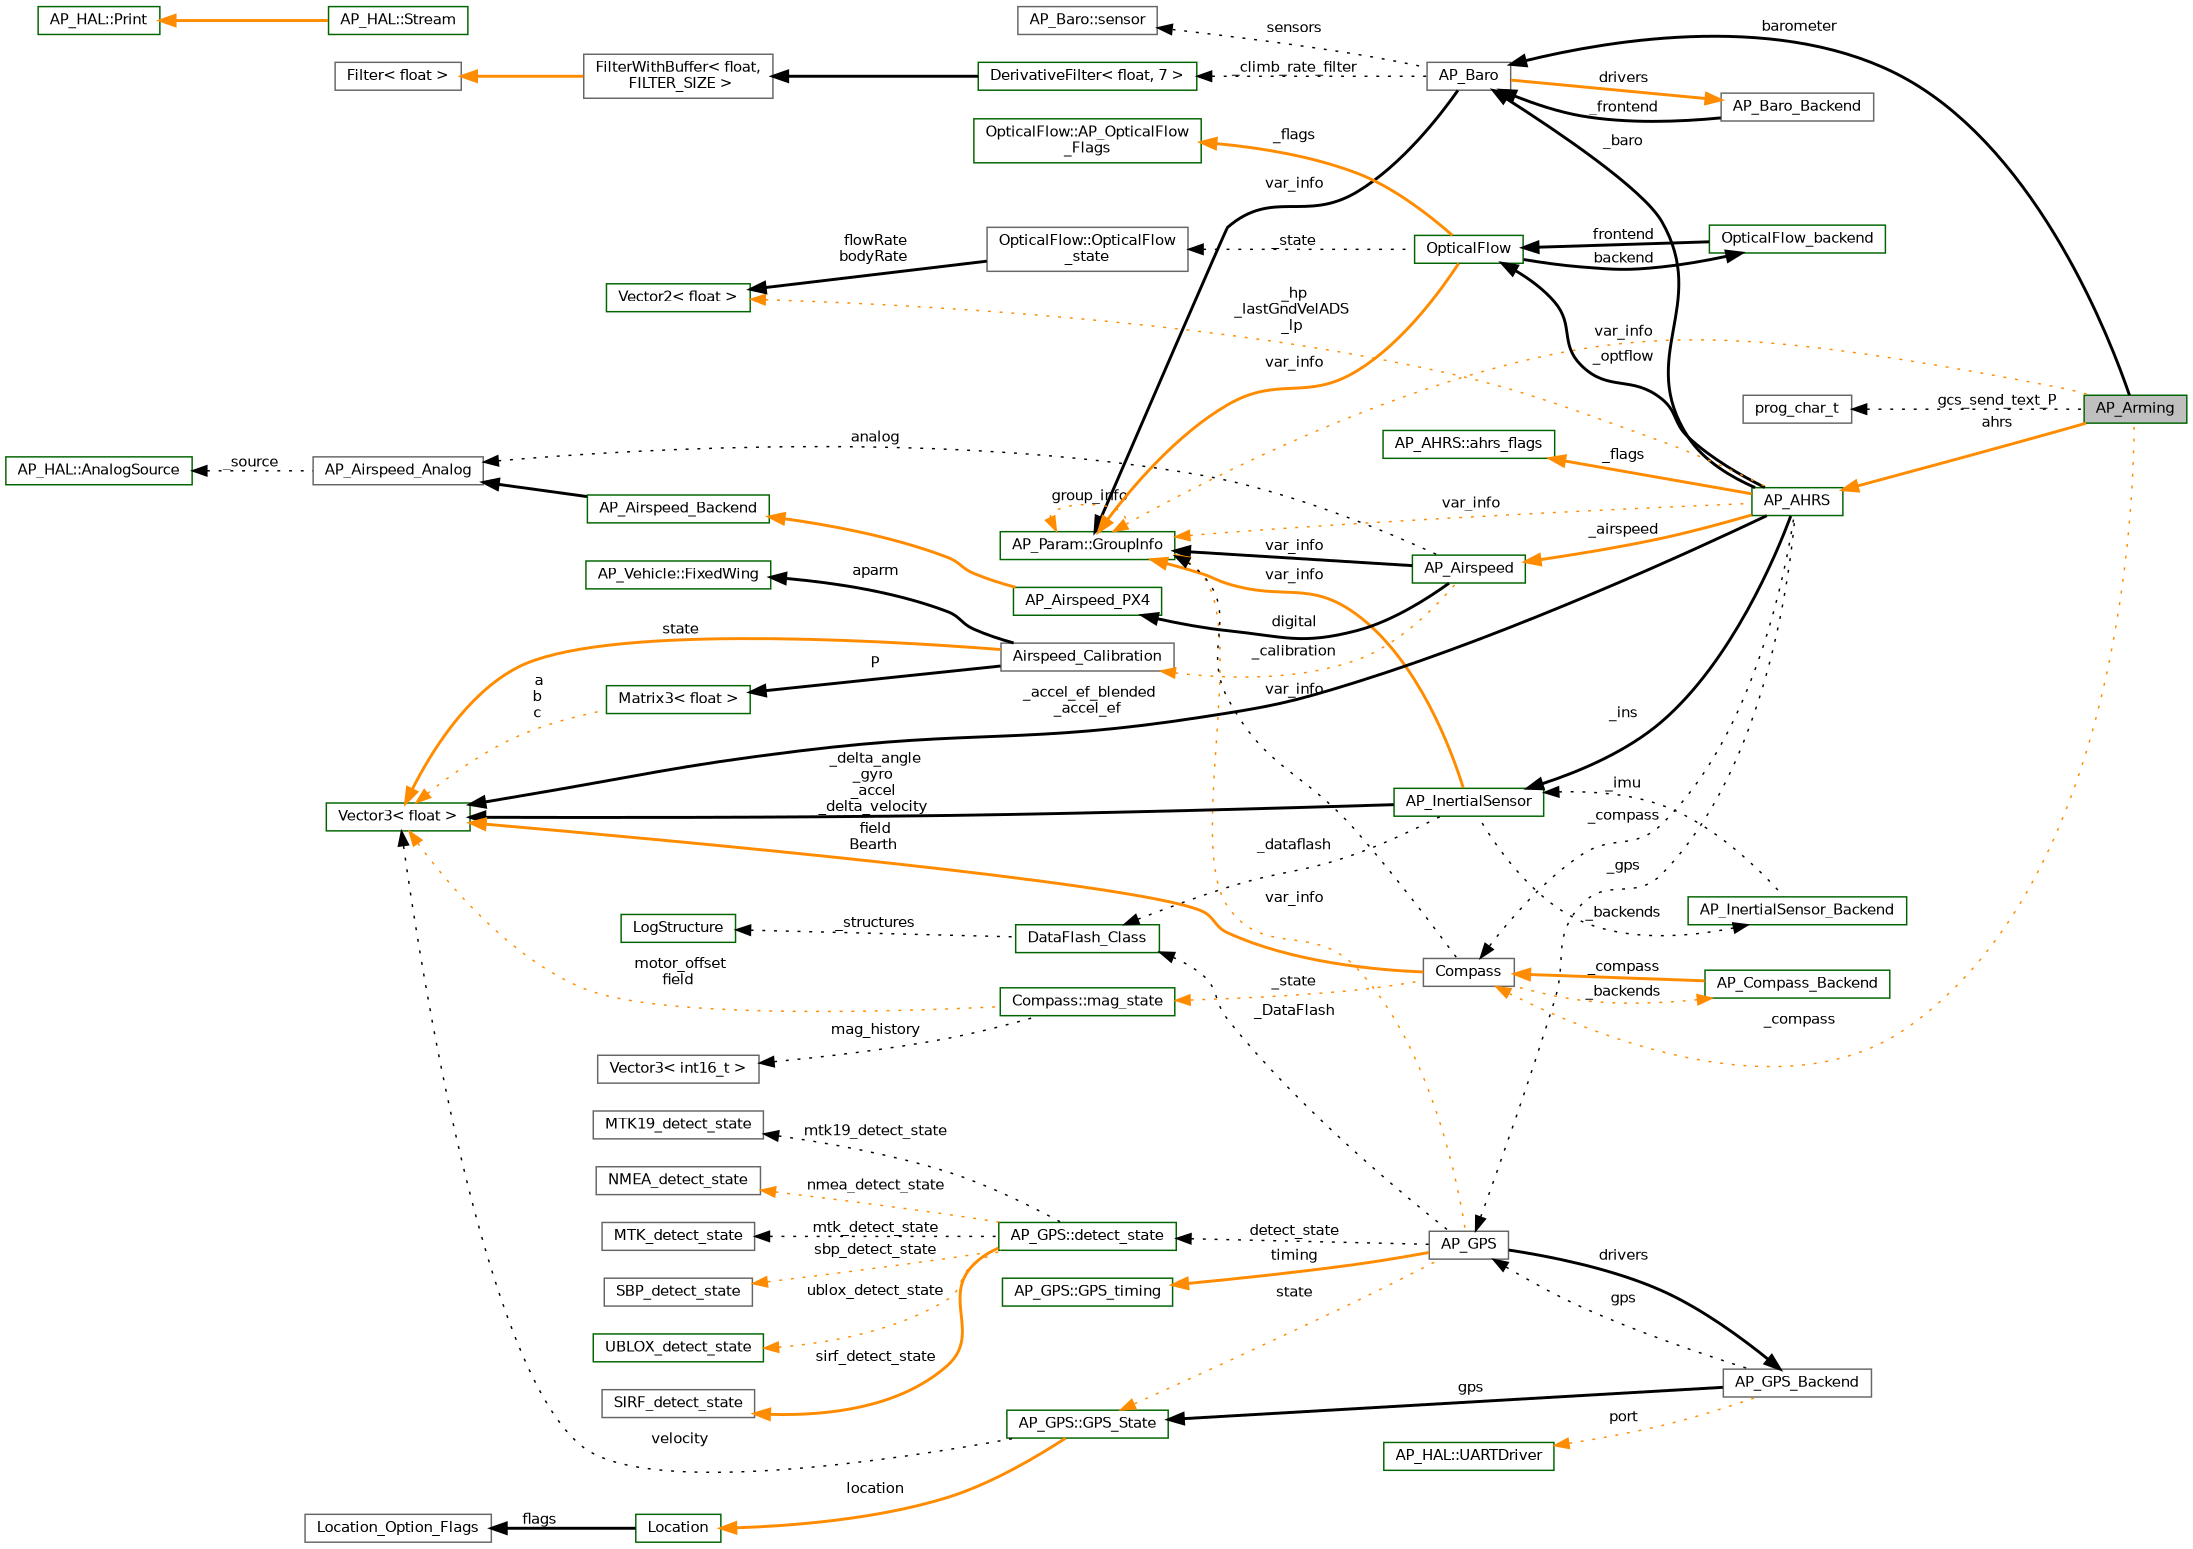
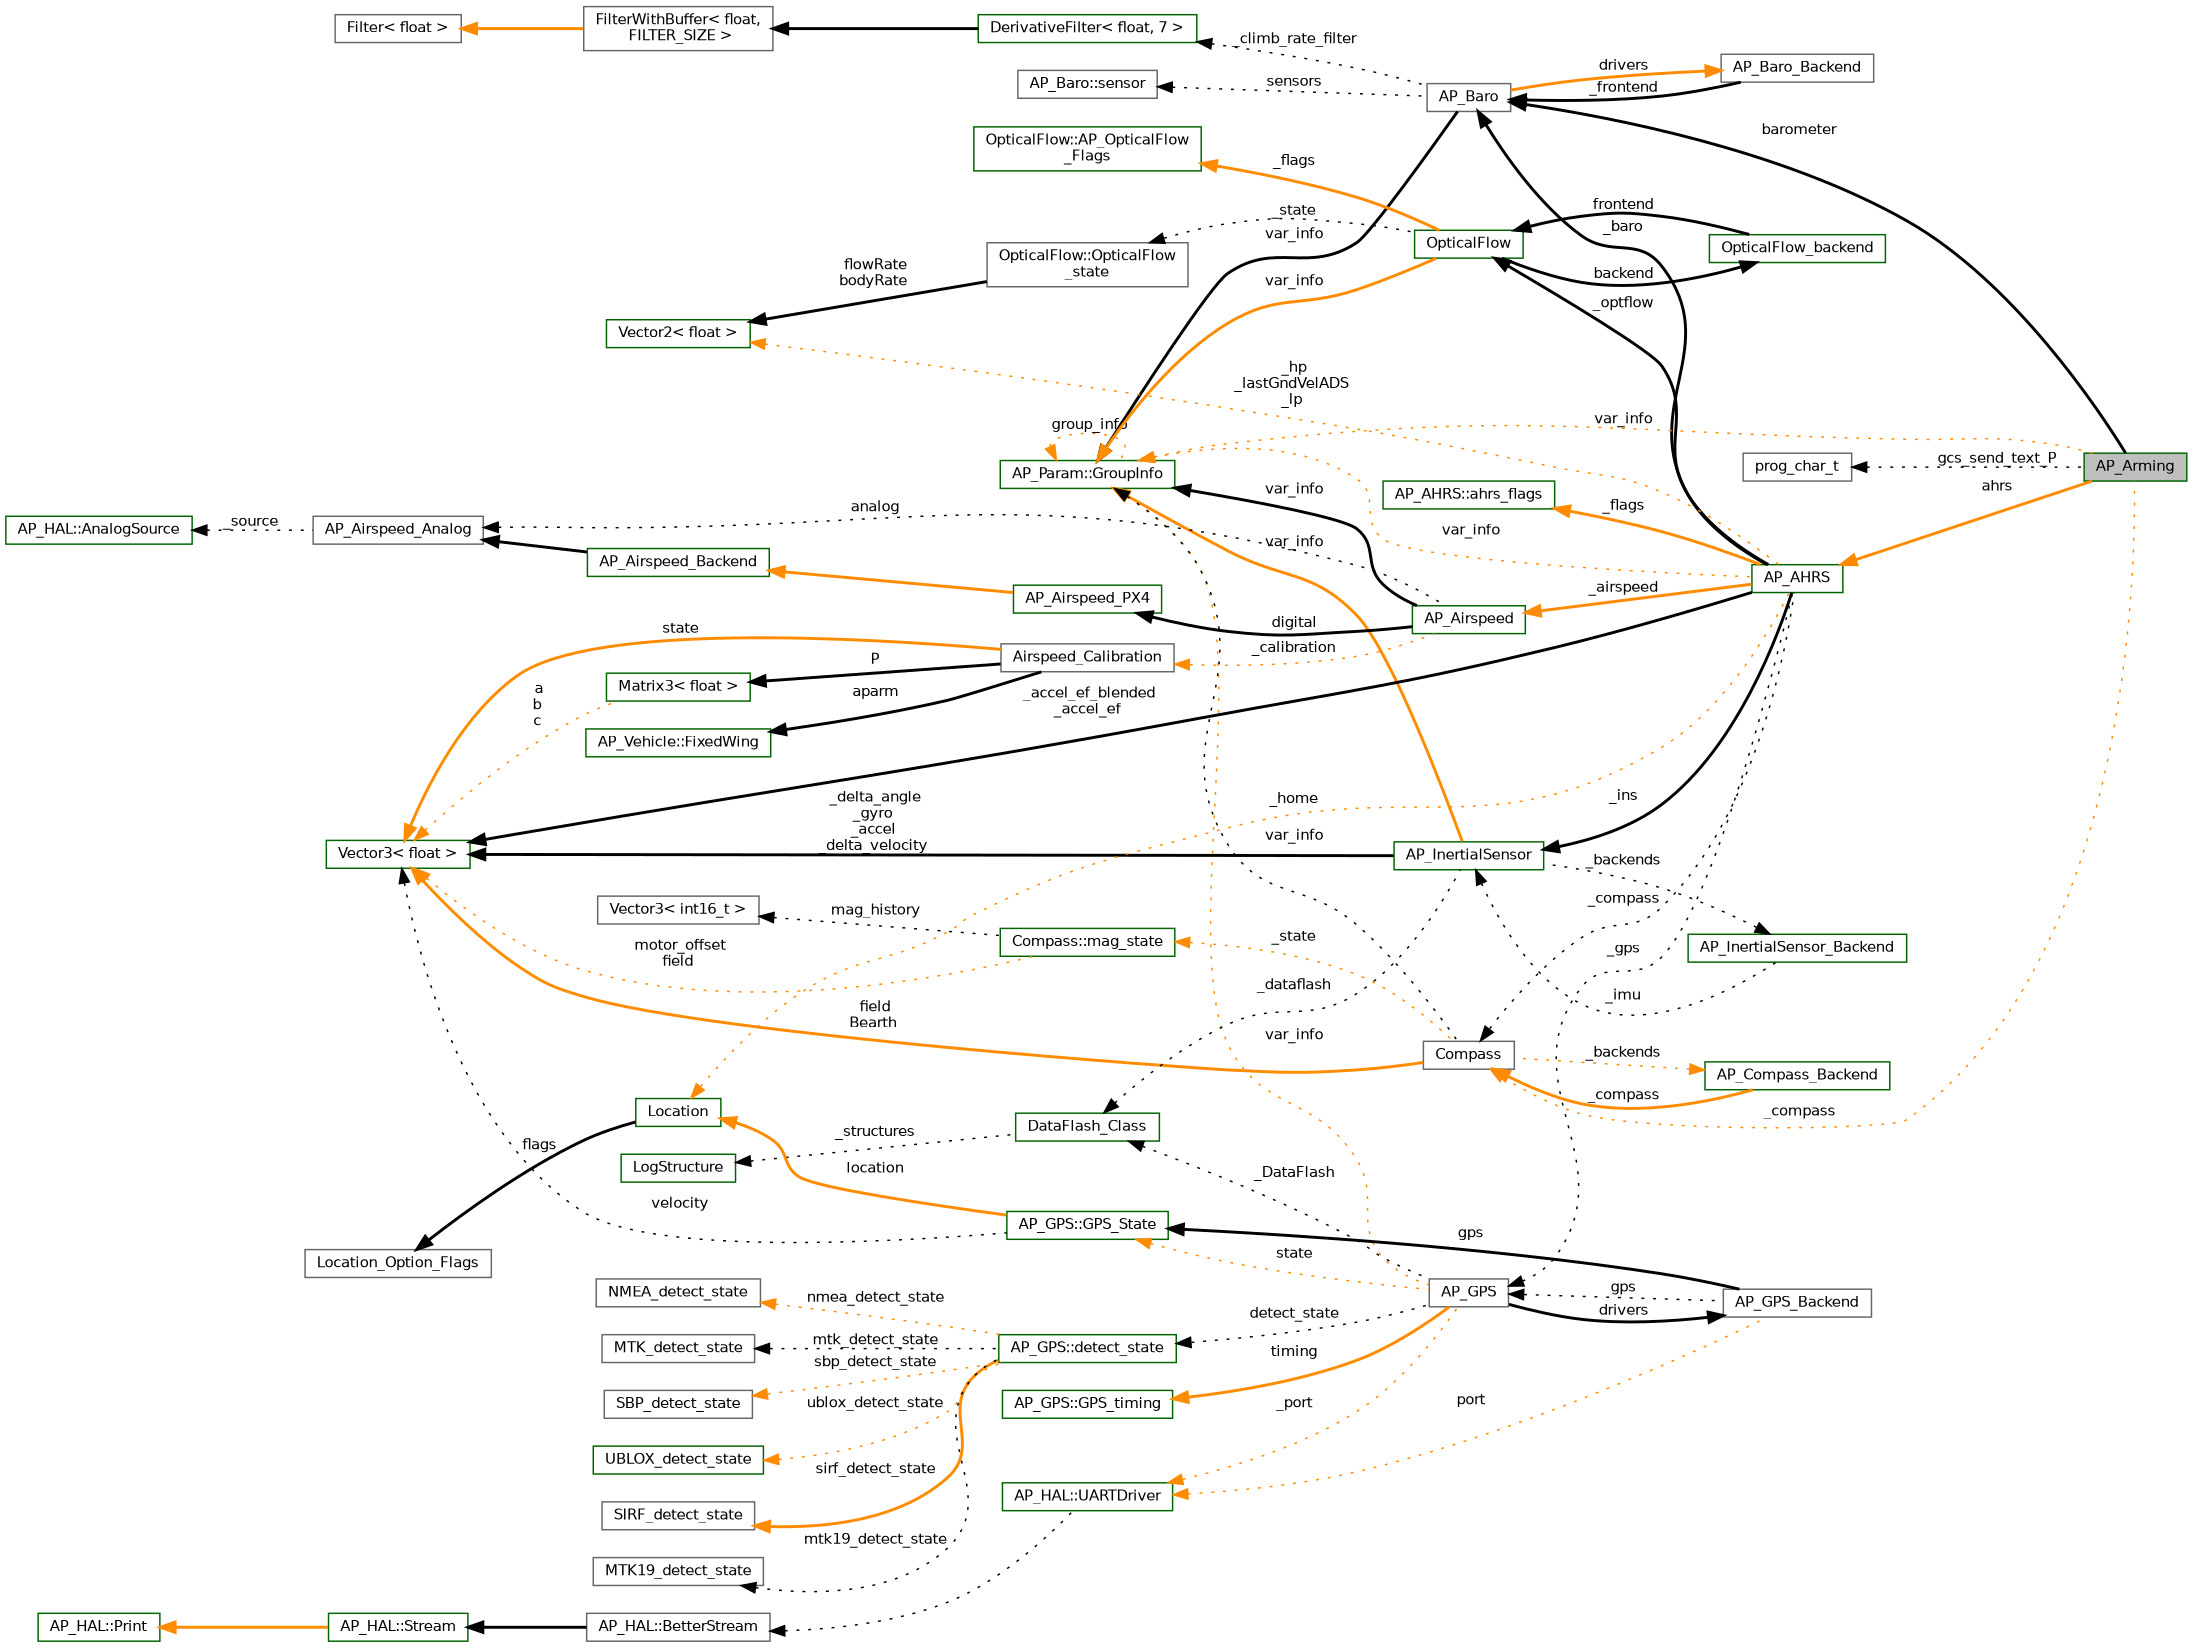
edge "AP_AHRS" -> "Location": added, label "_home"
edge "AP_GPS" -> "AP_HAL::UARTDriver": added, label "_port"
node "AP_HAL::BetterStream": added
